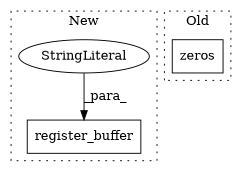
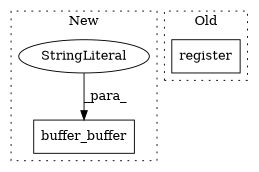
node "zeros": label "zeros" -> "register"
node "register_buffer": label "register_buffer" -> "buffer_buffer"
